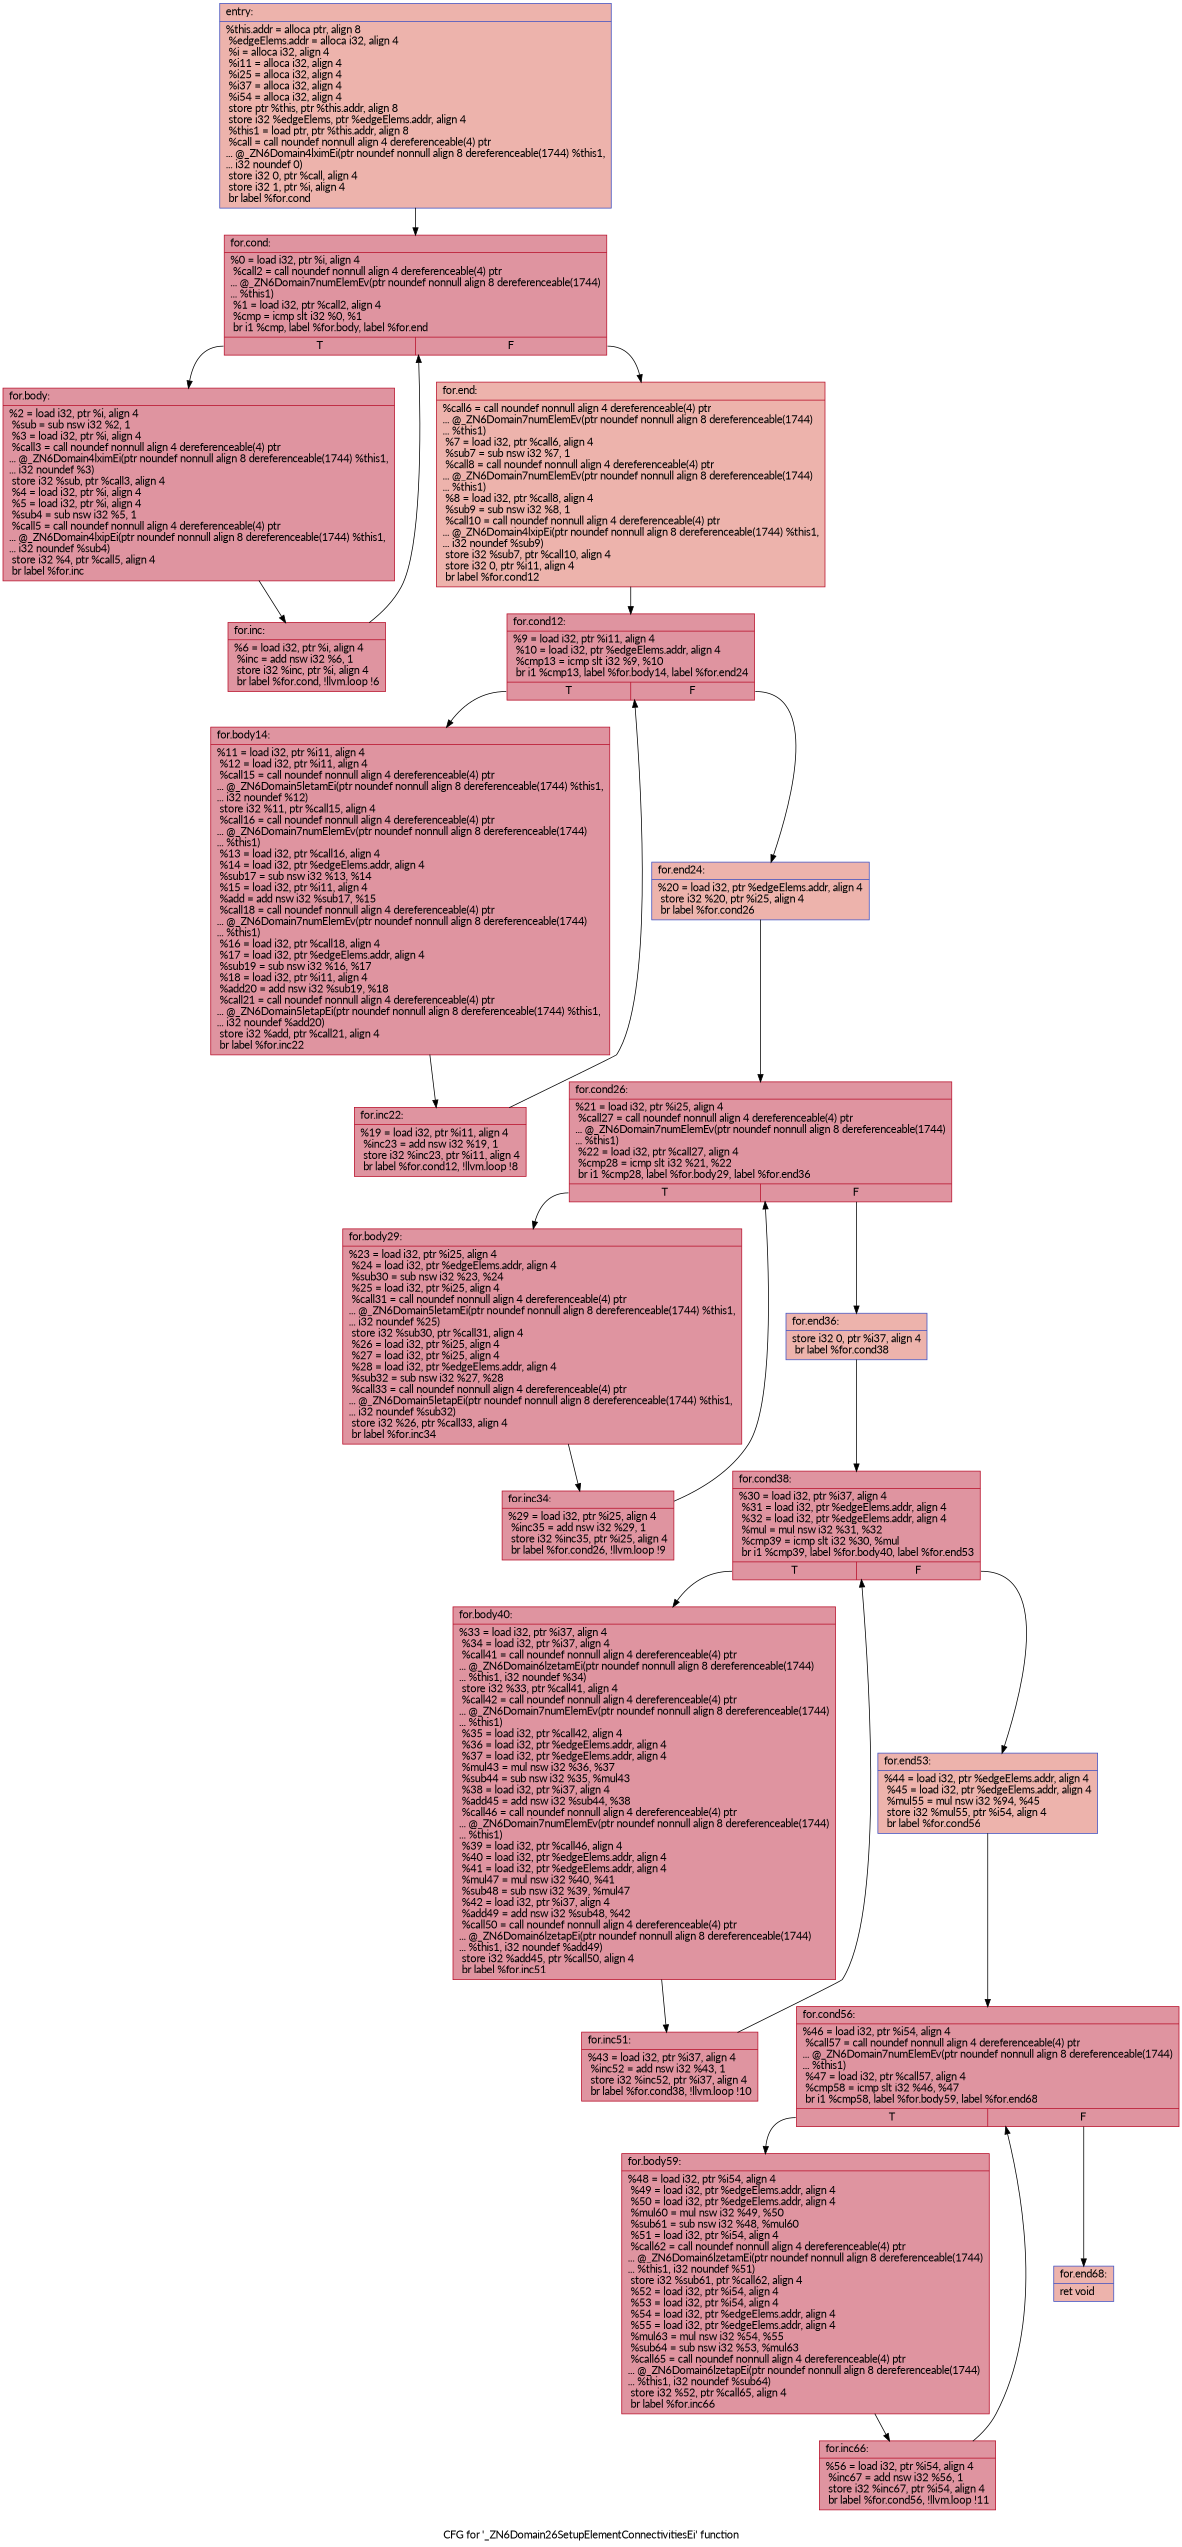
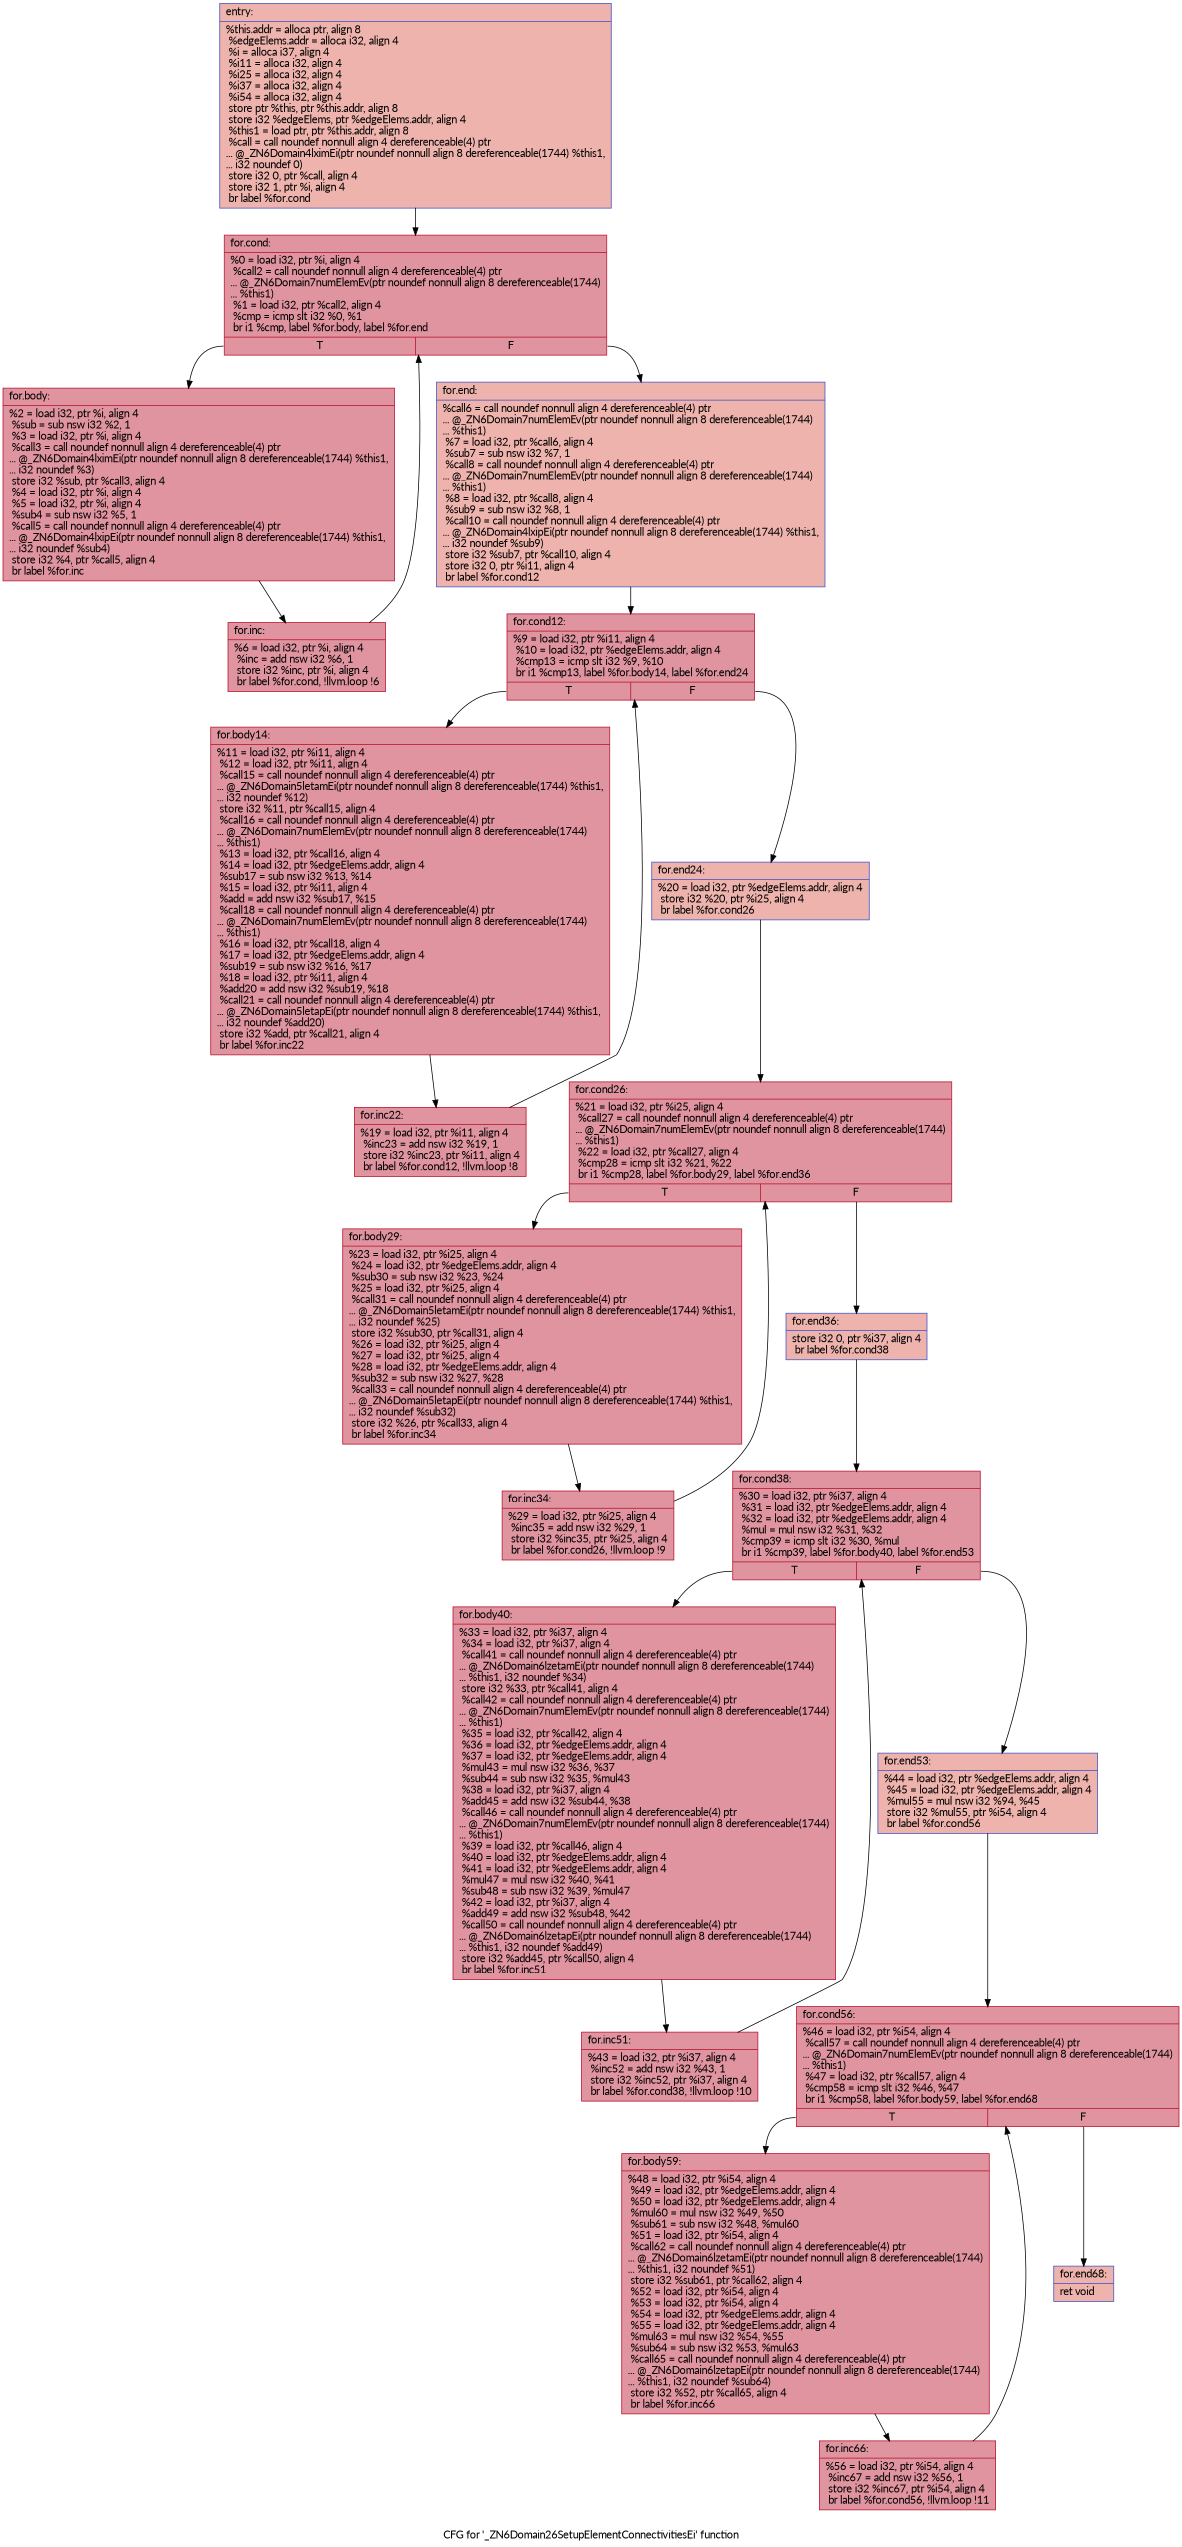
node "entry:": text "%i = alloca i32, align 4" -> "%i = alloca i37, align 4"
node "for.end:": color #b70d28ff -> #3d50c3ff
